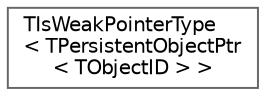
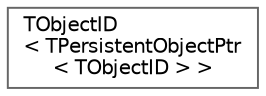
node "TIsWeakPointerType < TPersistentObjectPtr < TObjectID > >": label "TIsWeakPointerType < TPersistentObjectPtr < TObjectID > >" -> "TObjectID < TPersistentObjectPtr < TObjectID > >"
